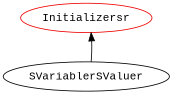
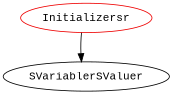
edge "SVariablerSValuer" -> "Initializersr": reversed
